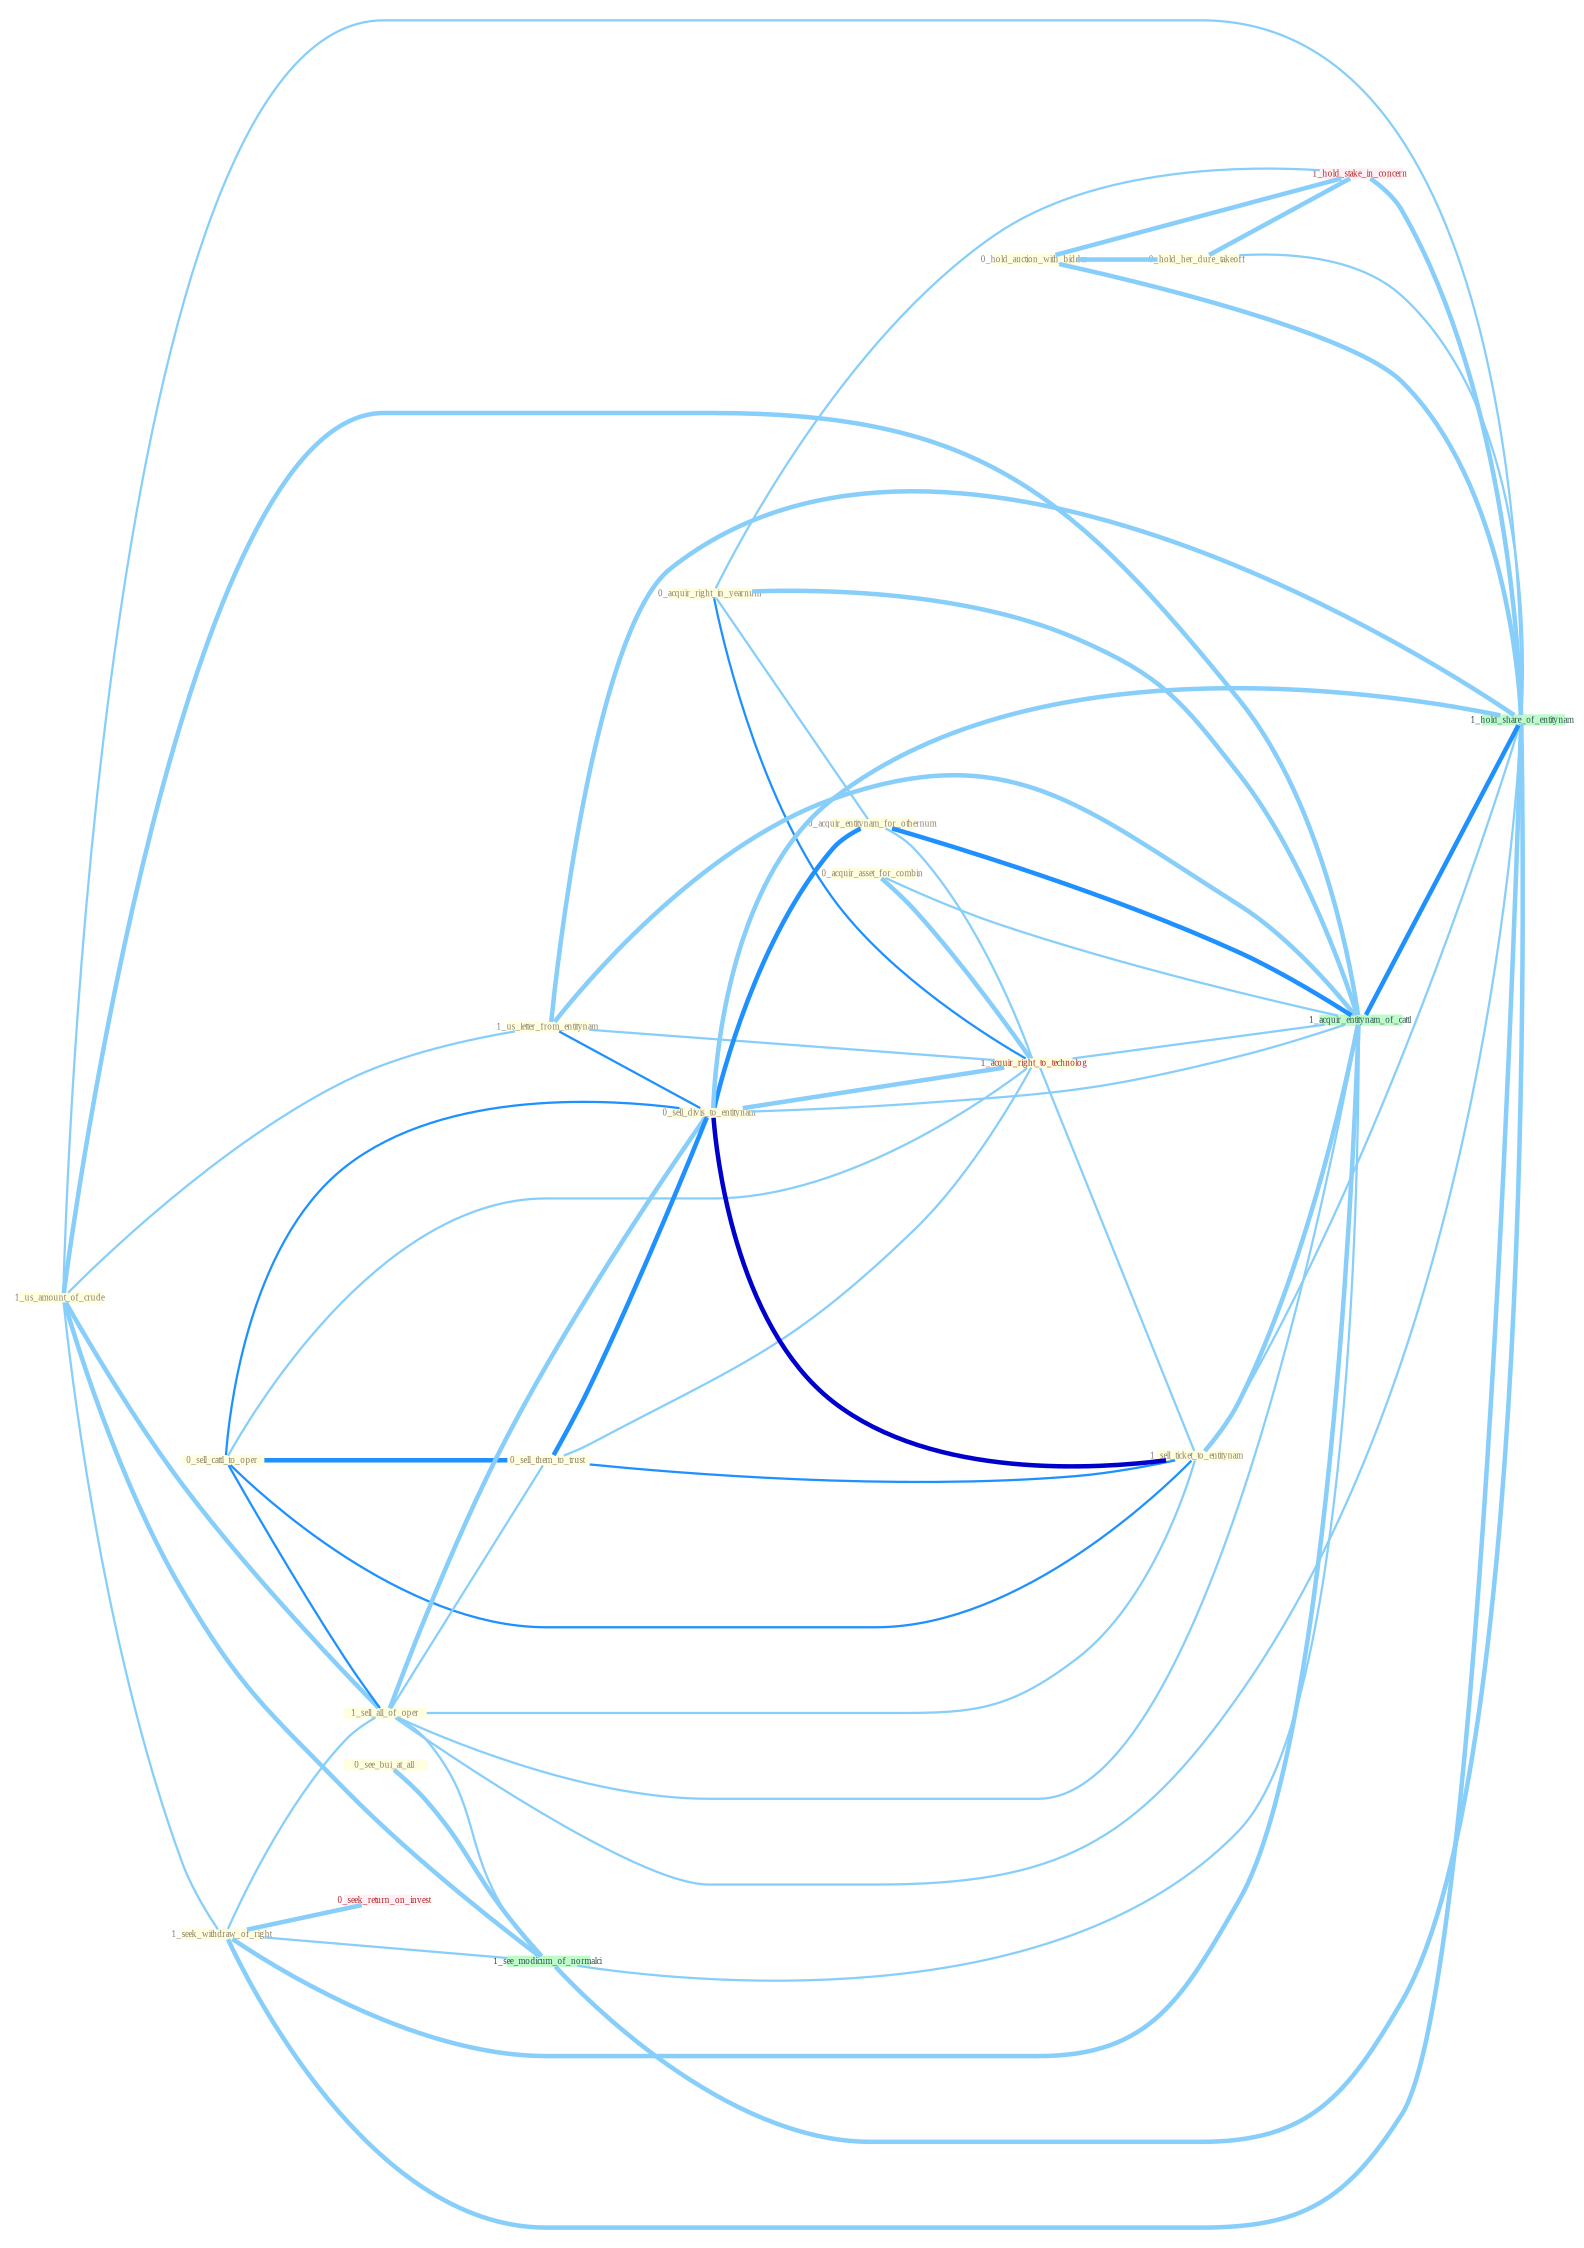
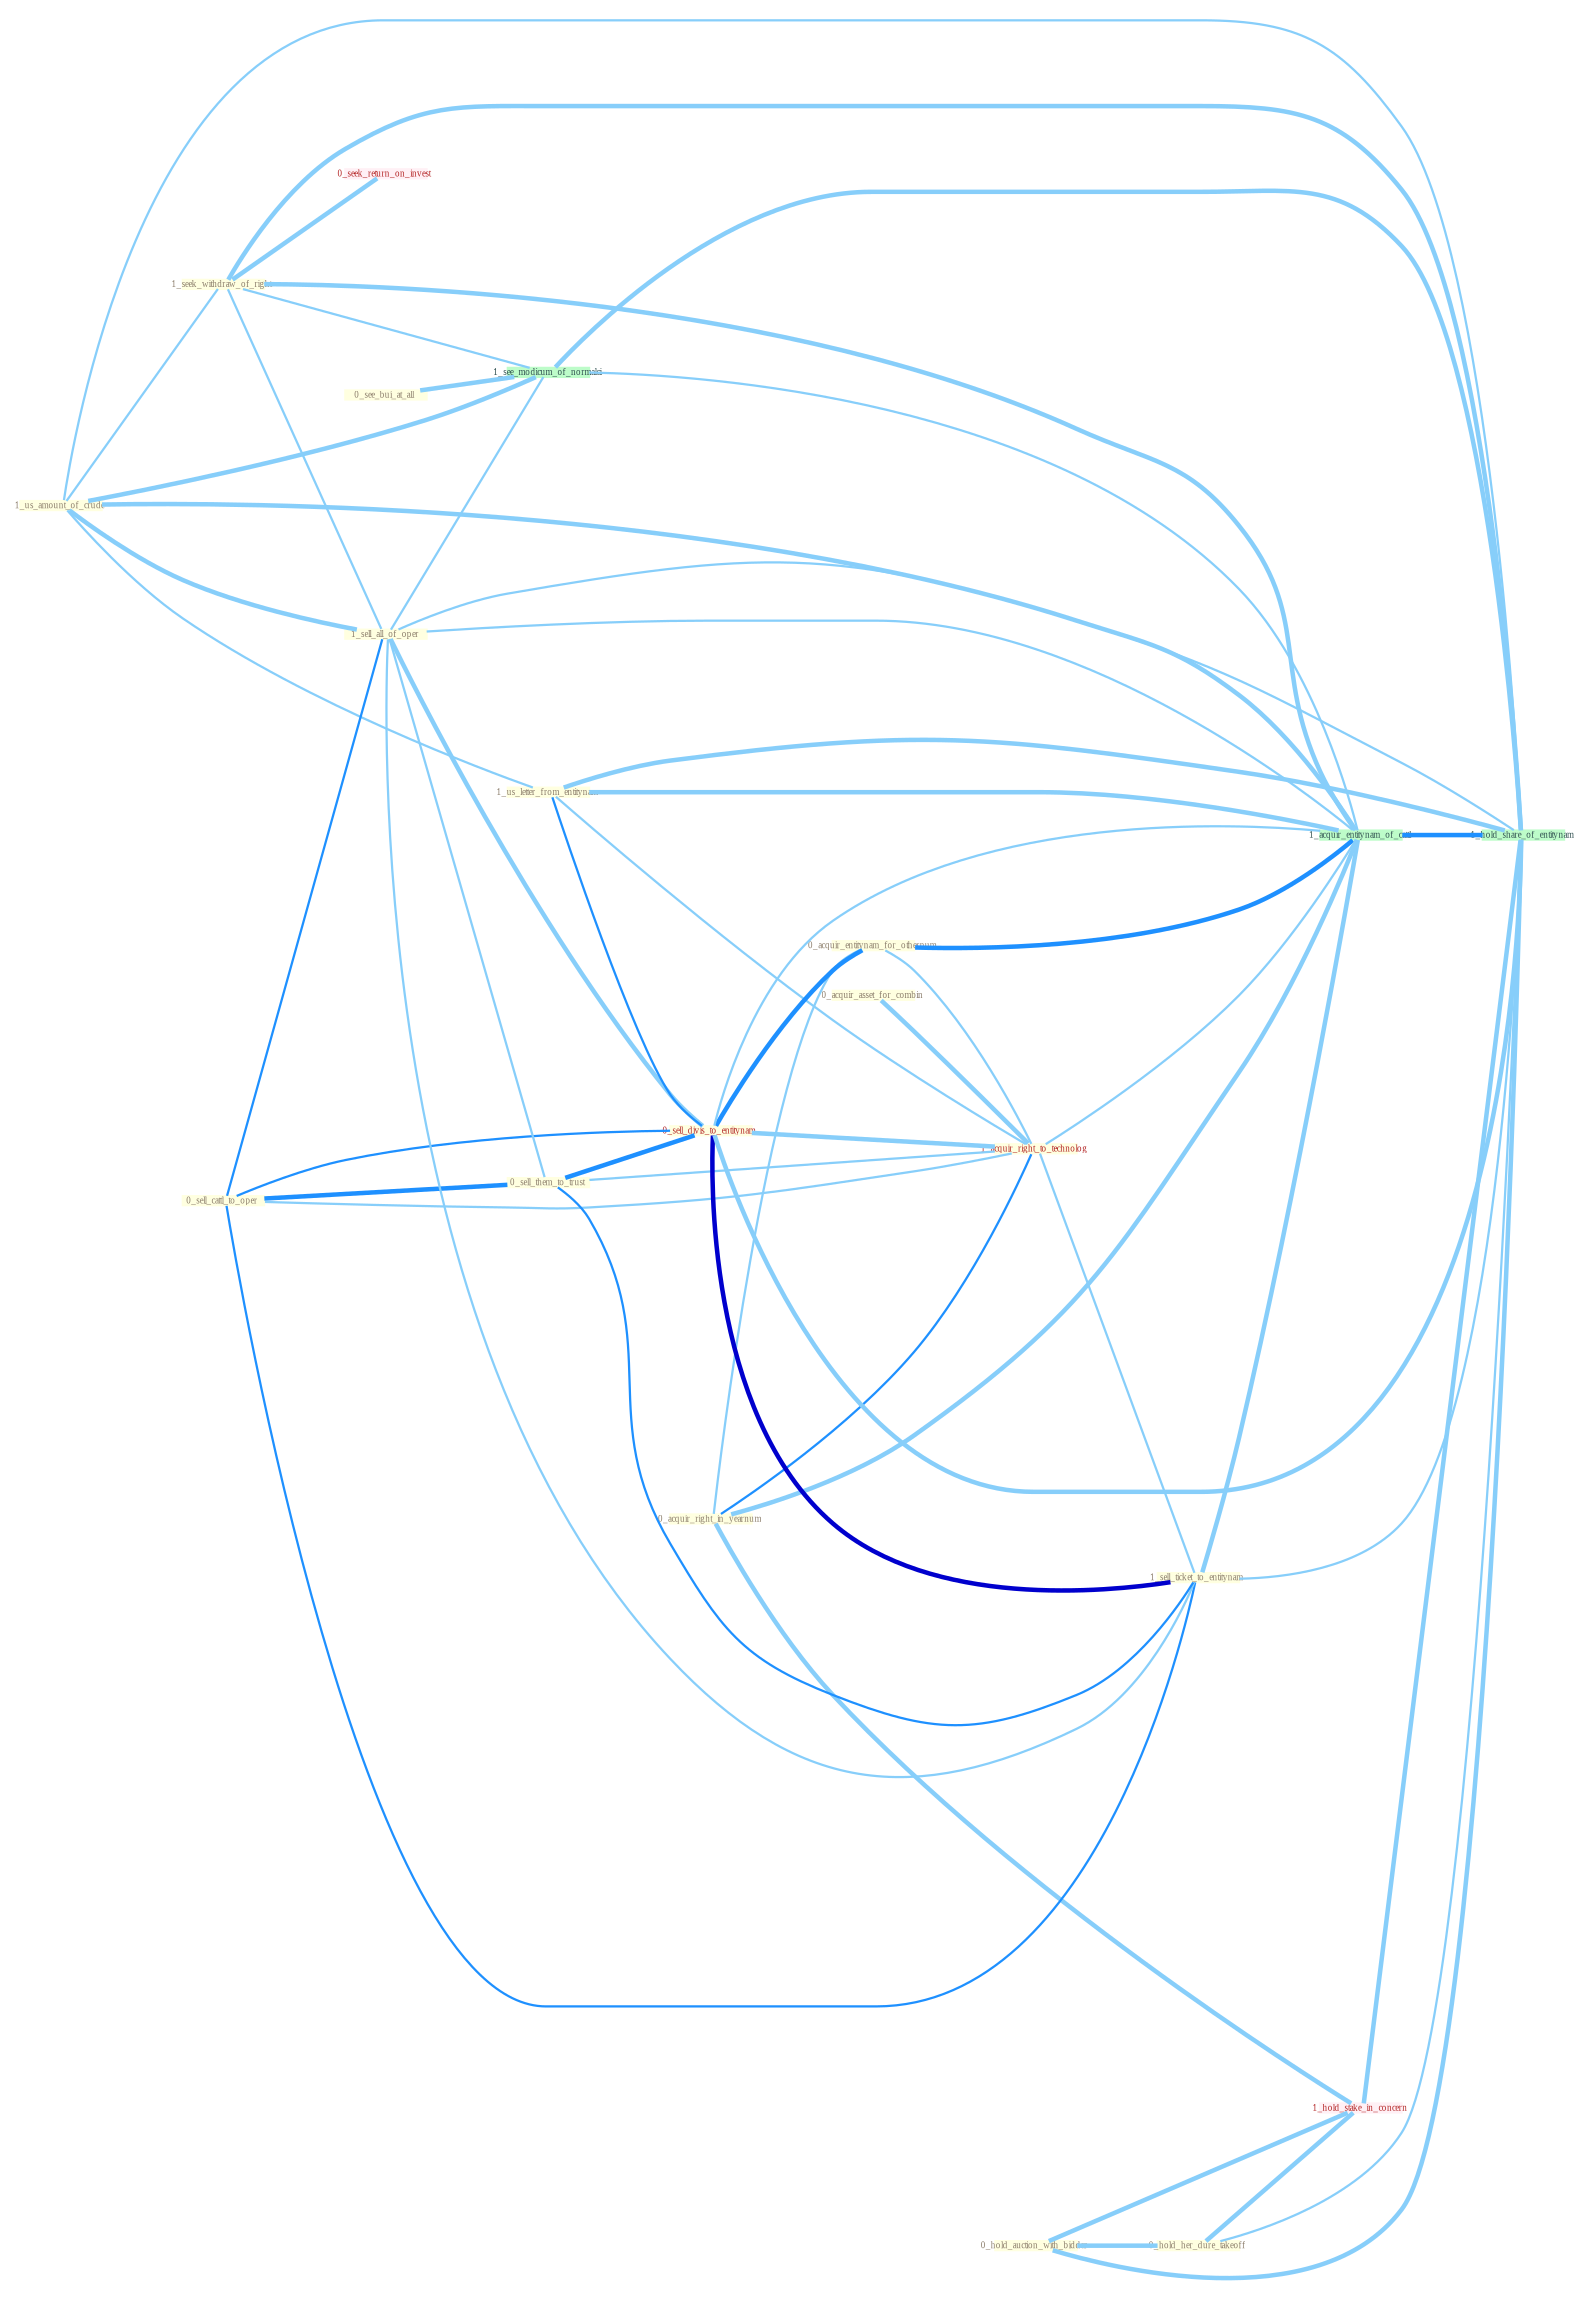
edge "1_hold_stake_in_concern" -- "0_acquir_right_in_yearnum": style solid -> bold
edge "0_acquir_asset_for_combin" -- "1_acquir_entitynam_of_cattl": removed
node "0_sell_divis_to_entitynam": fontcolor #8b7d6b -> #b22222
